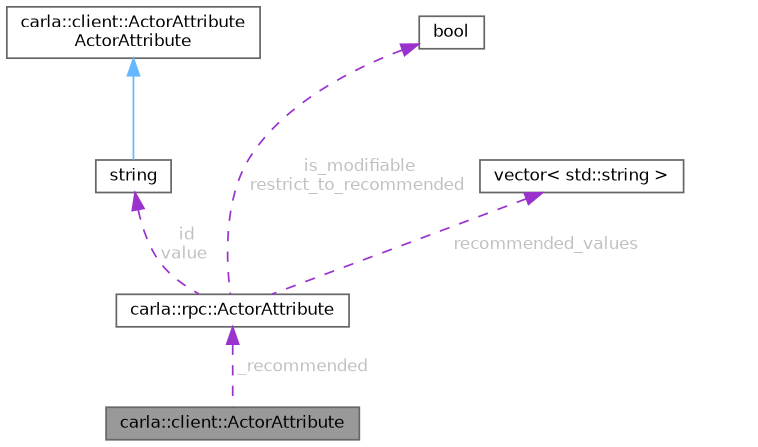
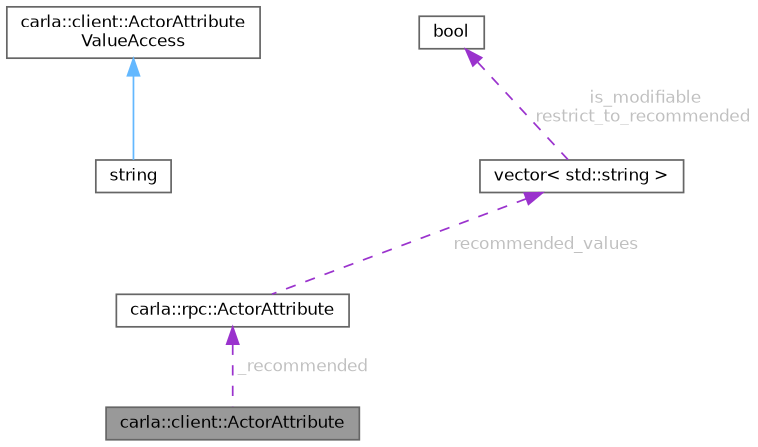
node "carla::client::ActorAttribute ActorAttribute": label "carla::client::ActorAttribute ActorAttribute" -> "carla::client::ActorAttribute ValueAccess"
edge "carla::rpc::ActorAttribute" -> "bool": now "vector< std::string >" -> "bool"
edge "carla::rpc::ActorAttribute" -> "string": removed, label "id value"
